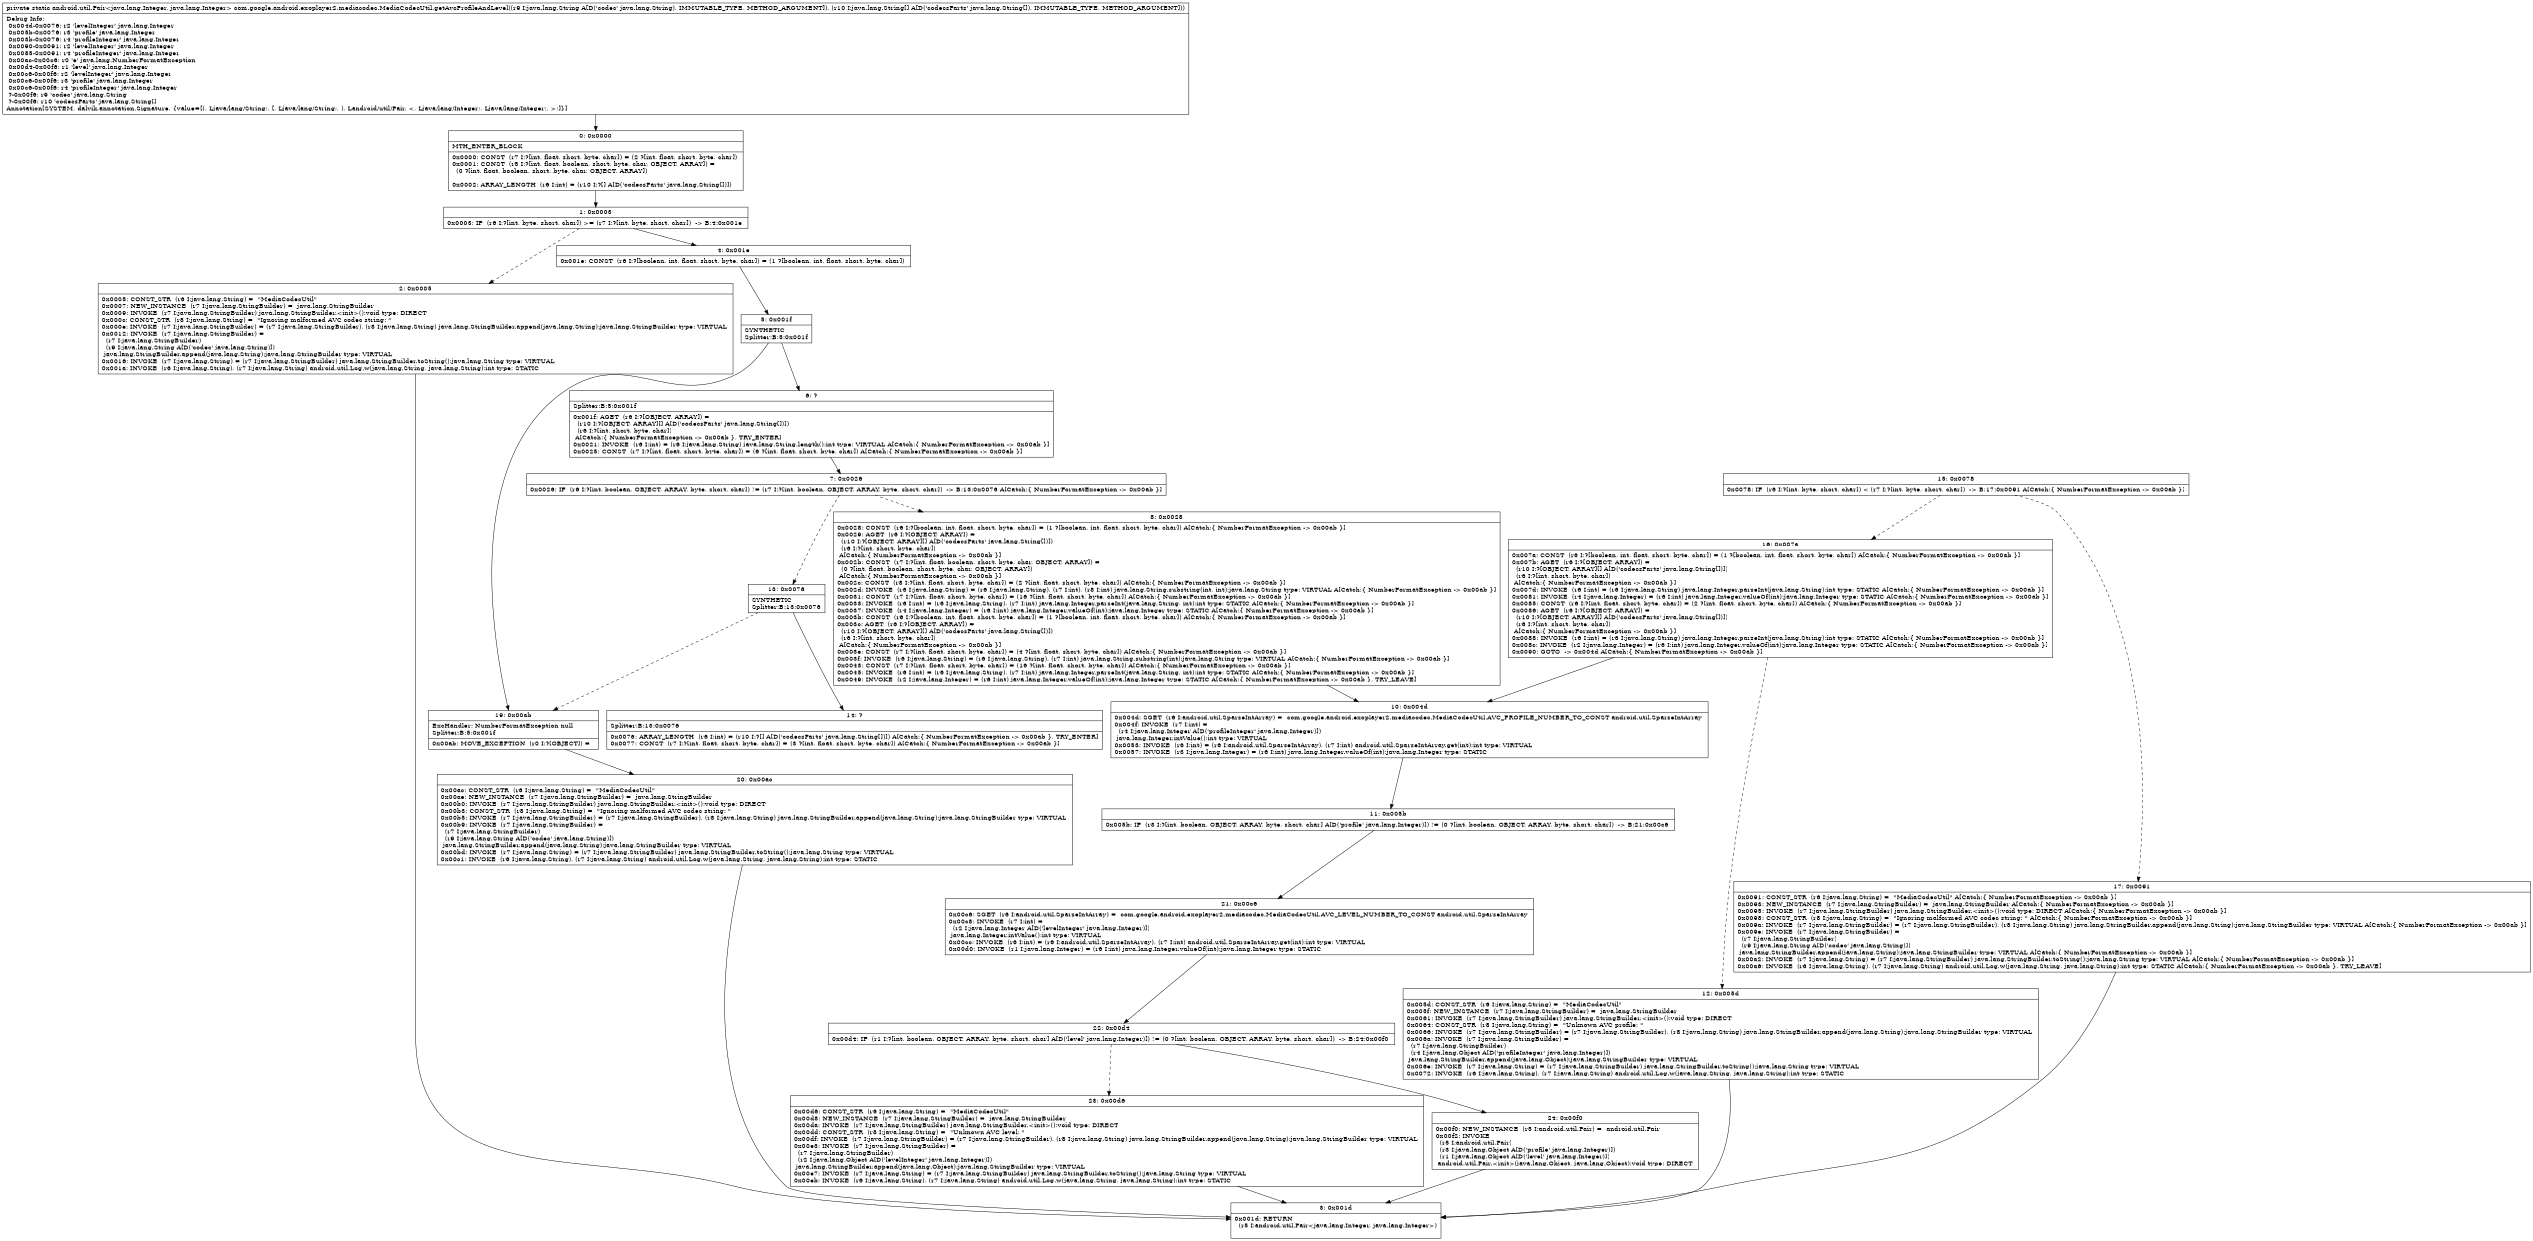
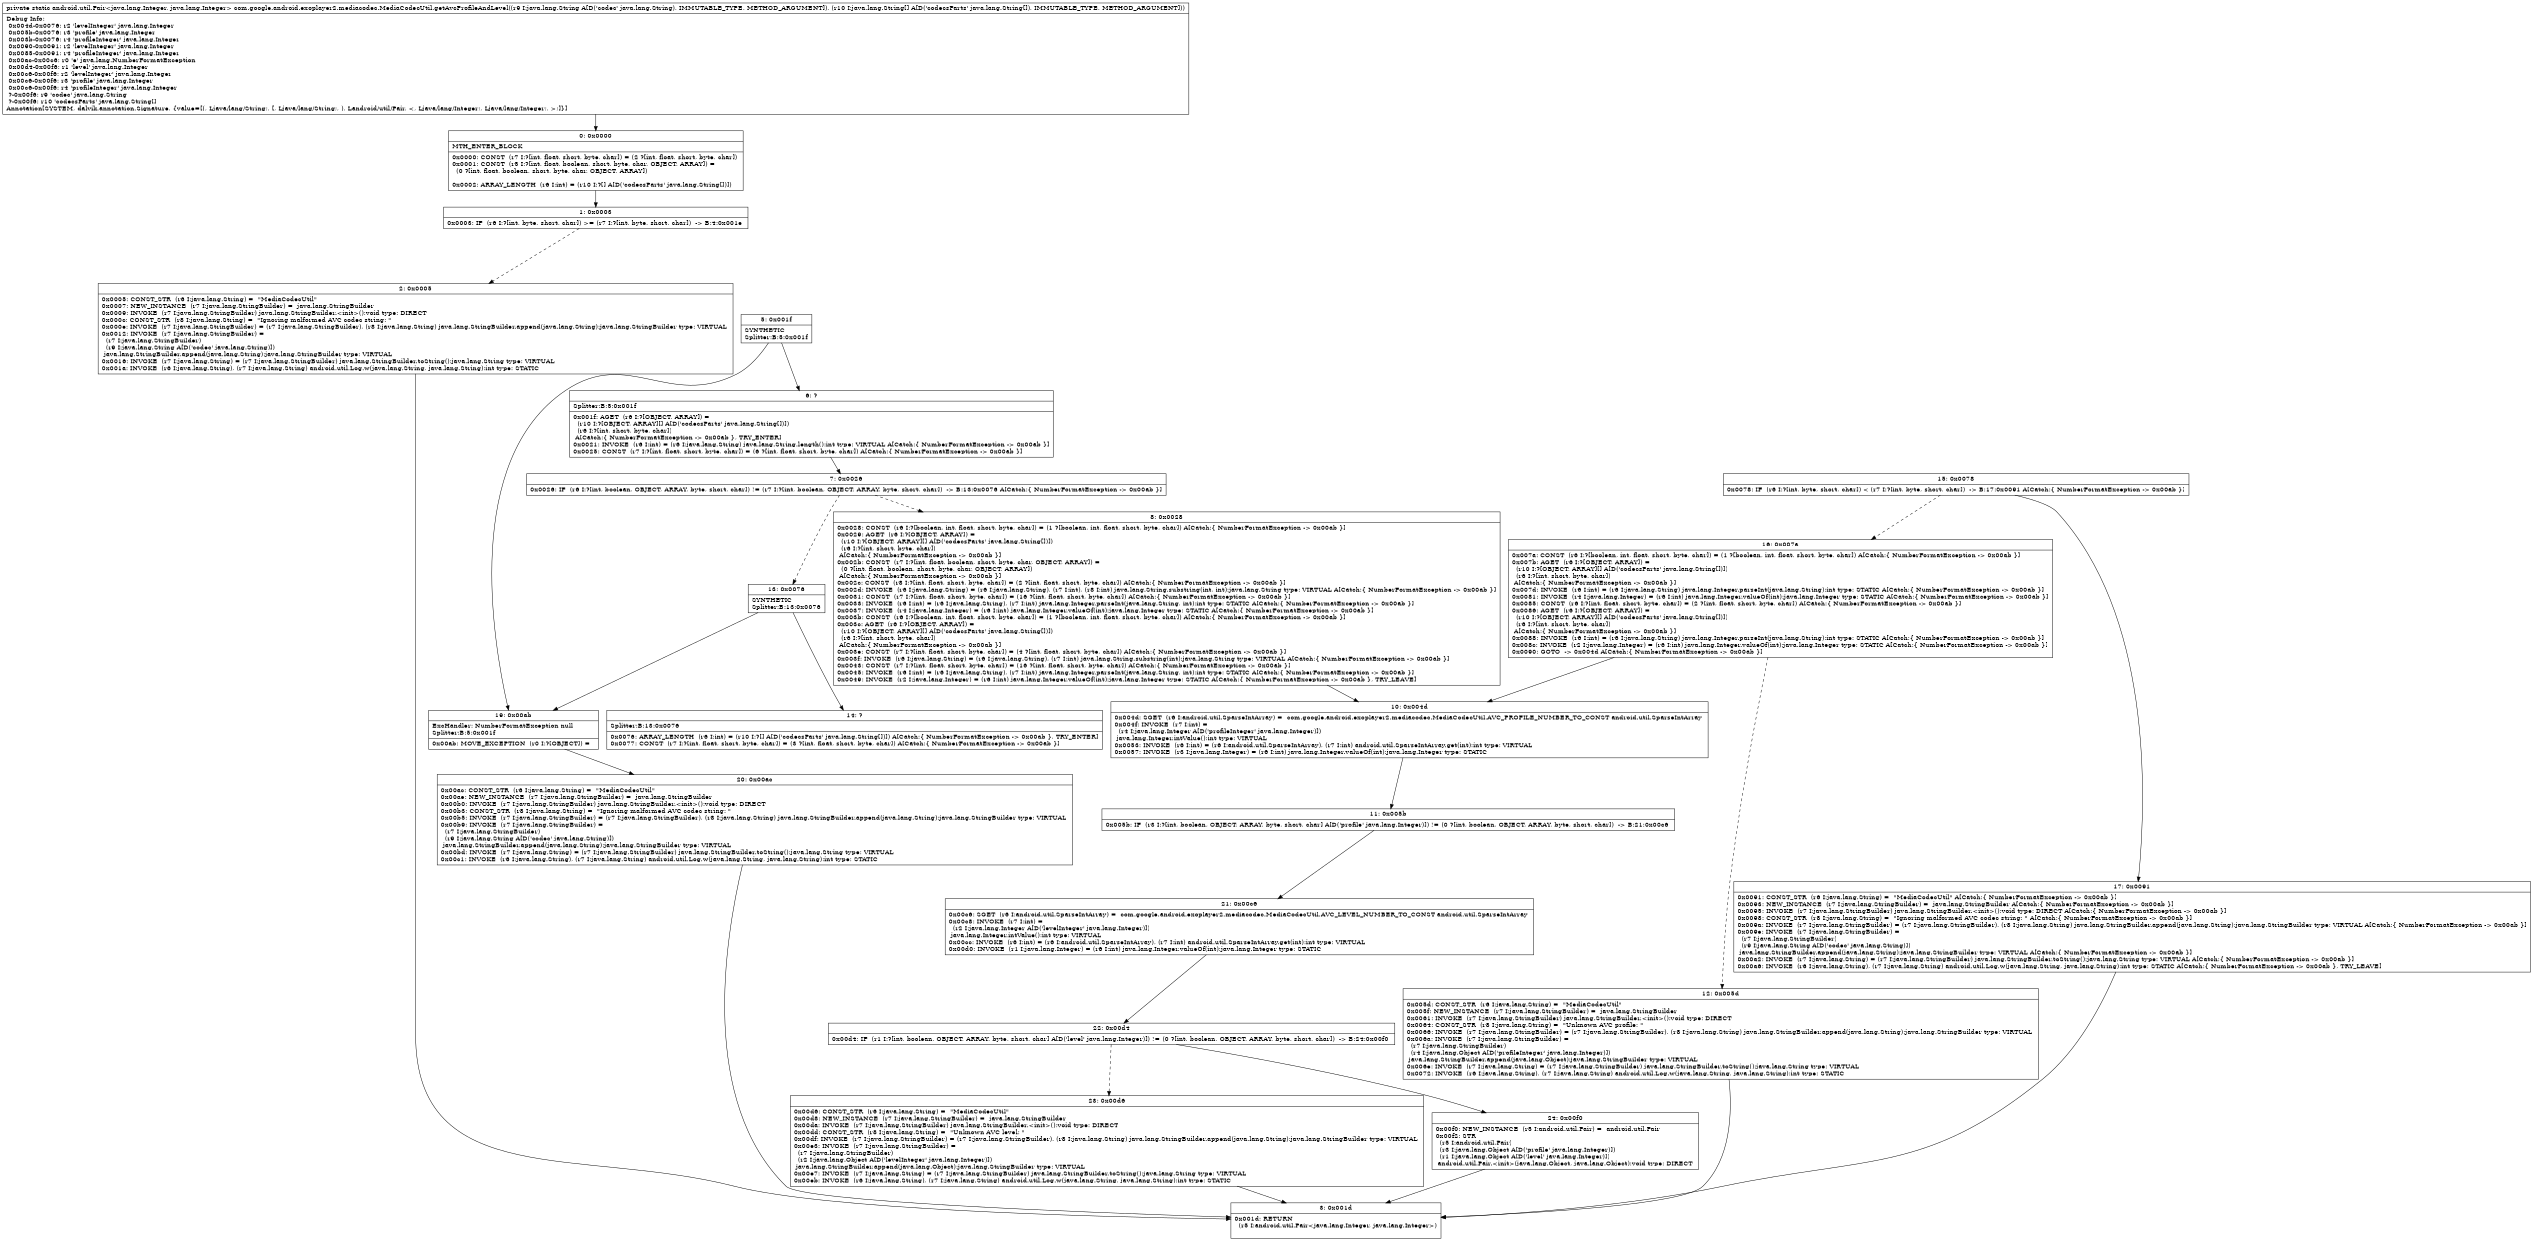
node "4: 0x001e": removed
edge "13: 0x0076" -> "19: 0x00ab": style dashed -> solid
edge "15: 0x0078" -> "17: 0x0091": style dashed -> solid
node "24: 0x00f0": text "0x00f2: INVOKE" -> "0x00f2: STR"
